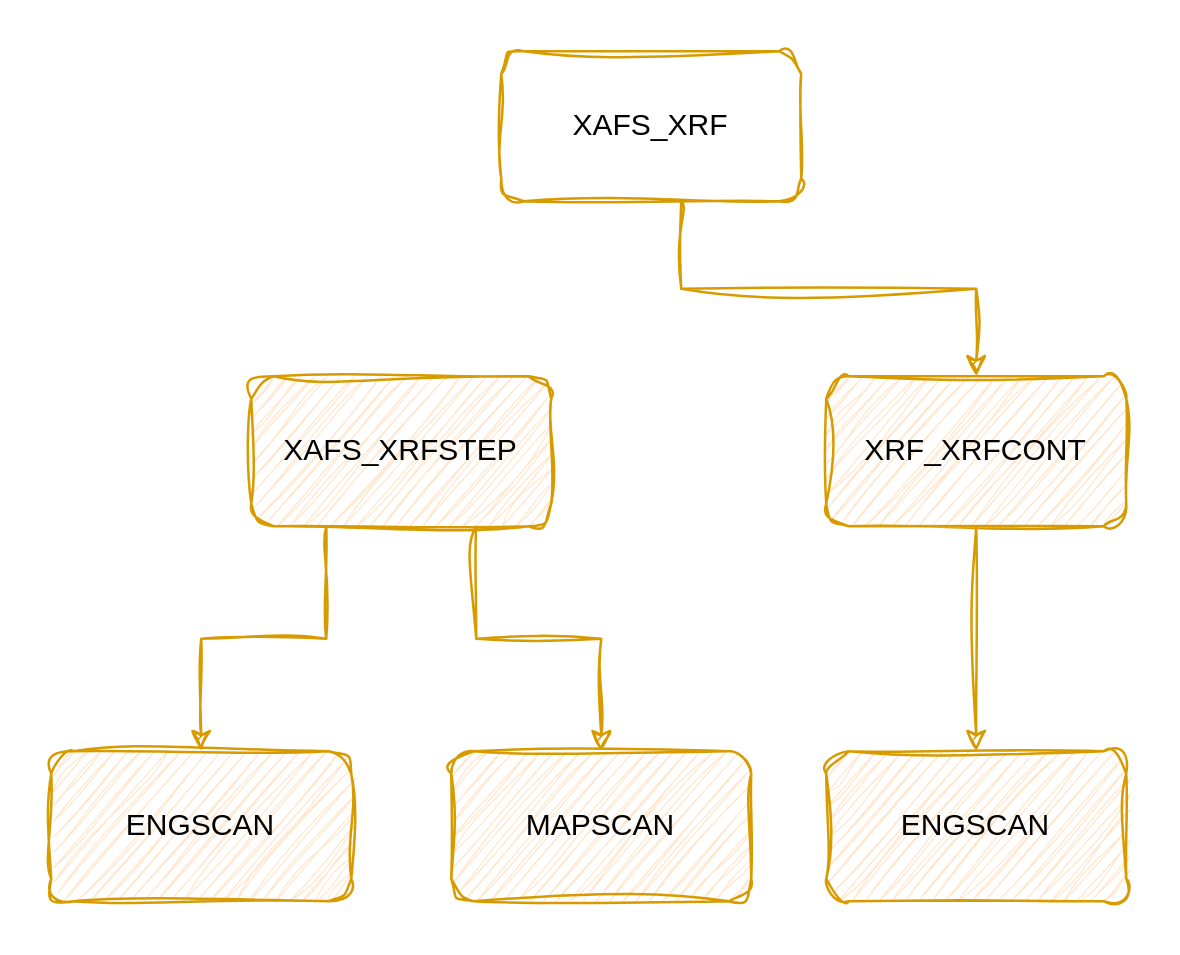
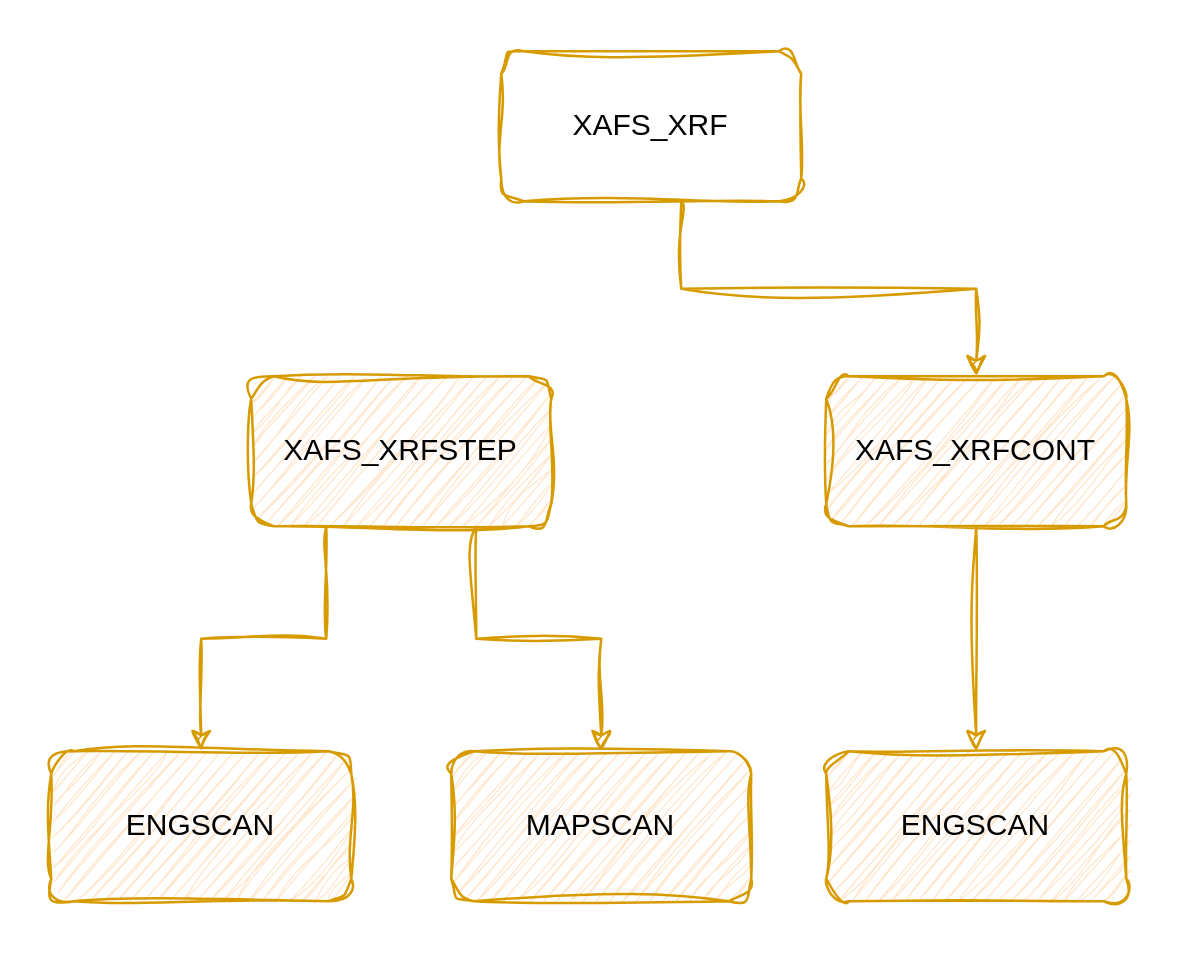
node "XRF_XRFCONT": label "XRF_XRFCONT" -> "XAFS_XRFCONT"
